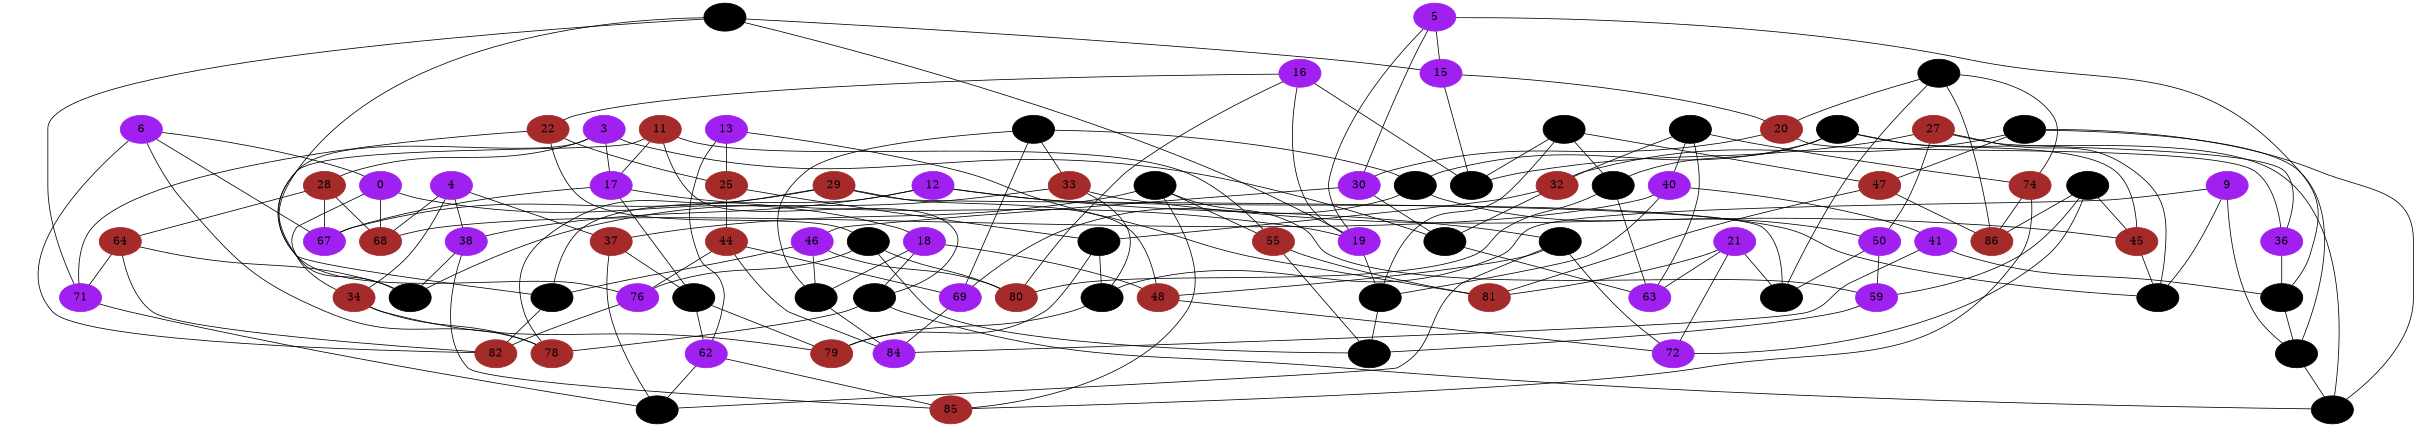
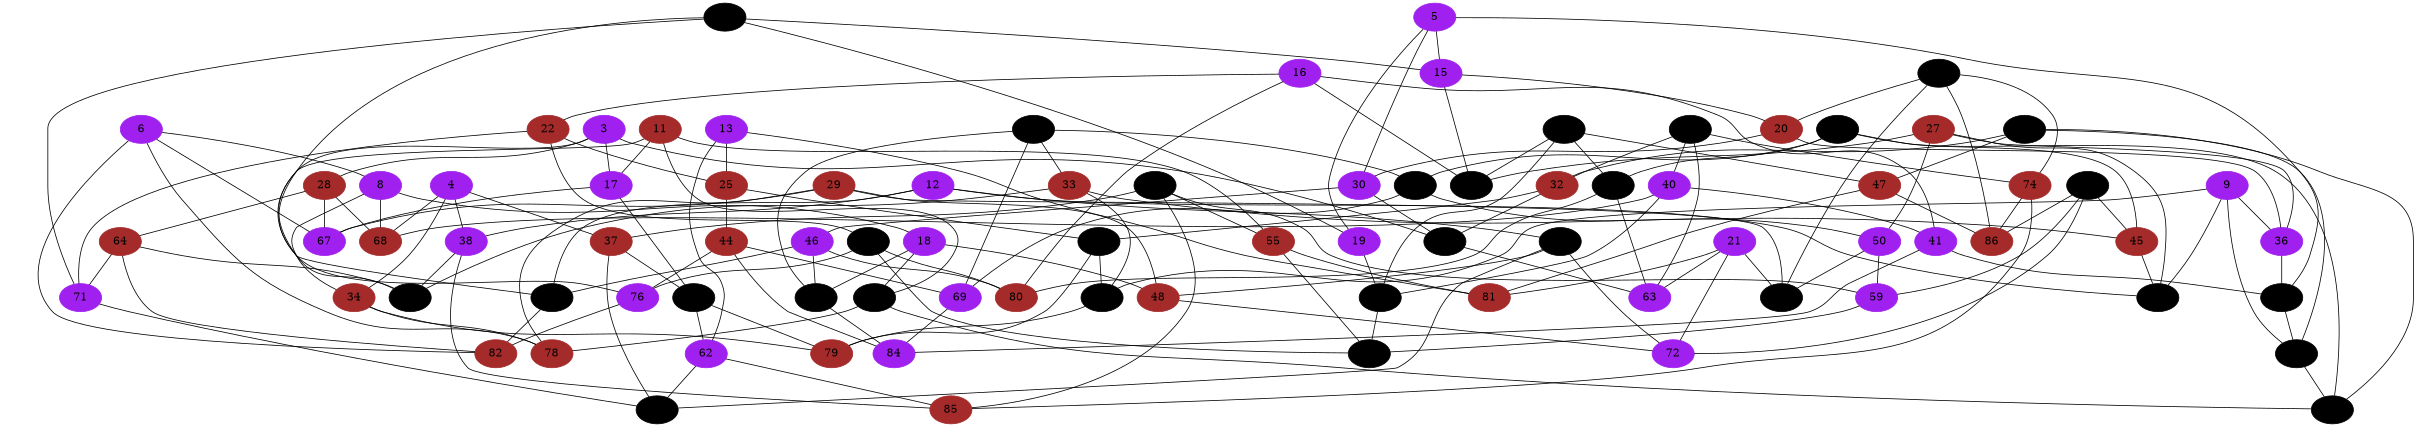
edge "16" -- "19": now "16" -- "41"
node "0": label "0" -> "8"
edge "17" -- "19": removed
edge "9" -- "36": added
